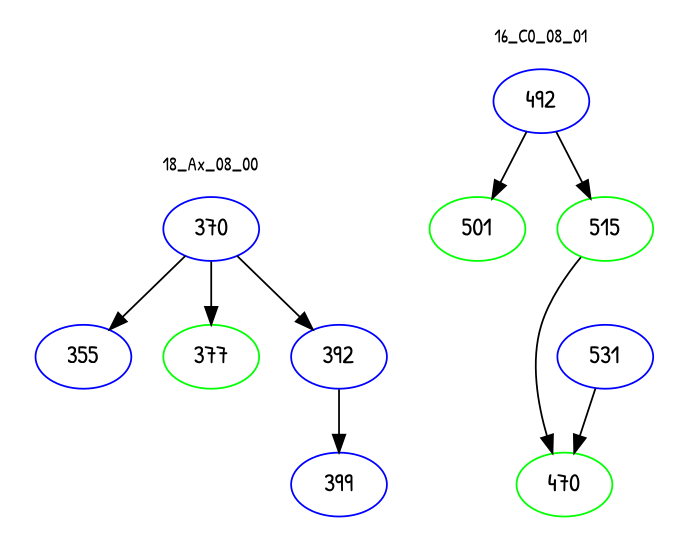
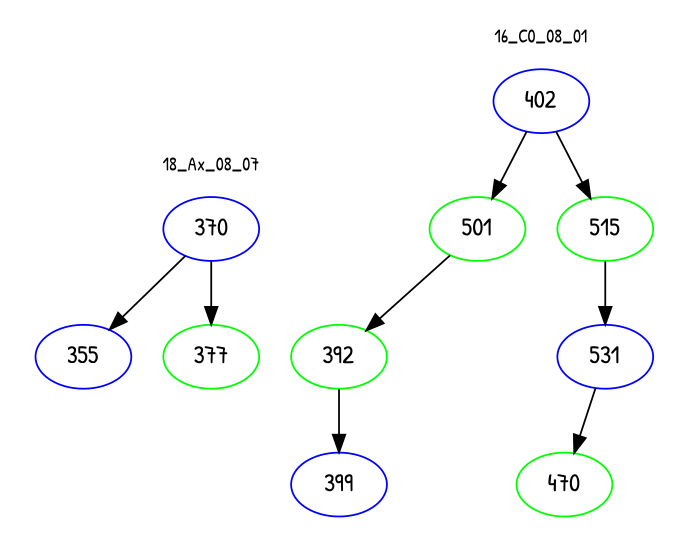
node "492": label "492" -> "402"
cluster "18_Ax_08_00": label "18_Ax_08_00" -> "18_Ax_08_07"
edge "370" -> "392": now "501" -> "392"
edge "515" -> "470": now "515" -> "531"
node "392": color blue -> green
